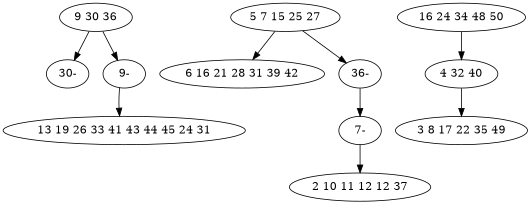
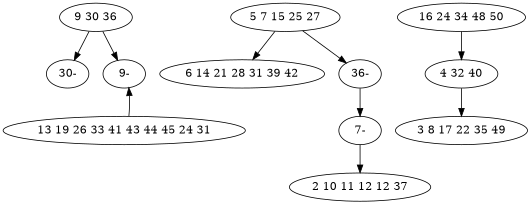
node "6 16 21 28 31 39 42": label "6 16 21 28 31 39 42" -> "6 14 21 28 31 39 42"
edge "9-" -> "13 19 26 33 41 43 44 45 24 31": reversed
